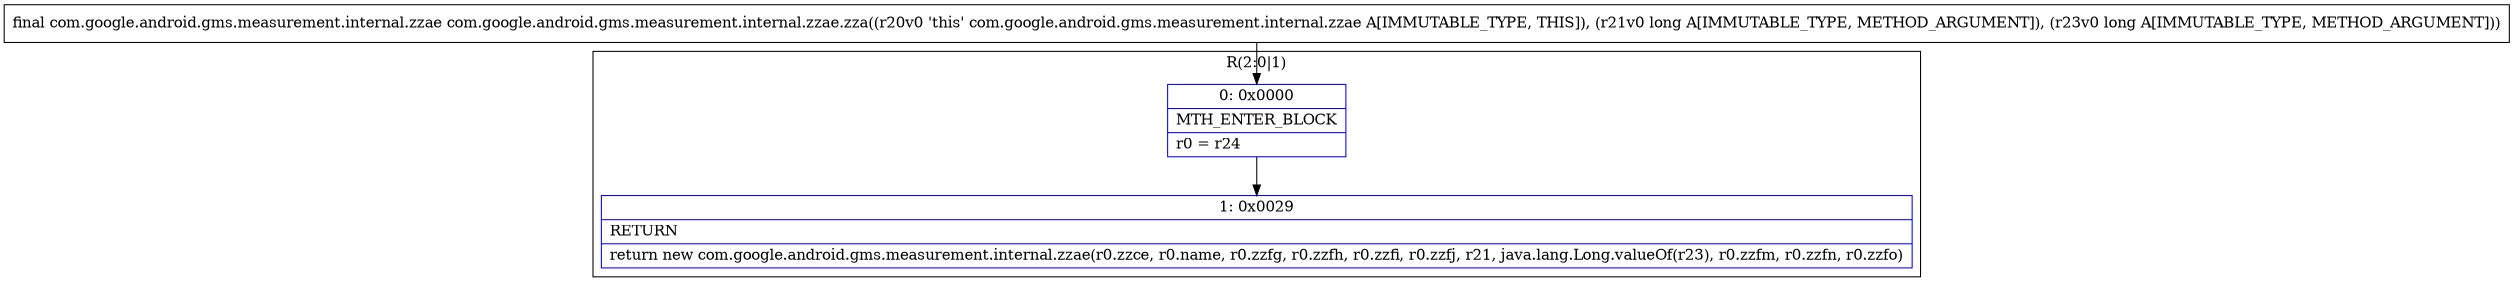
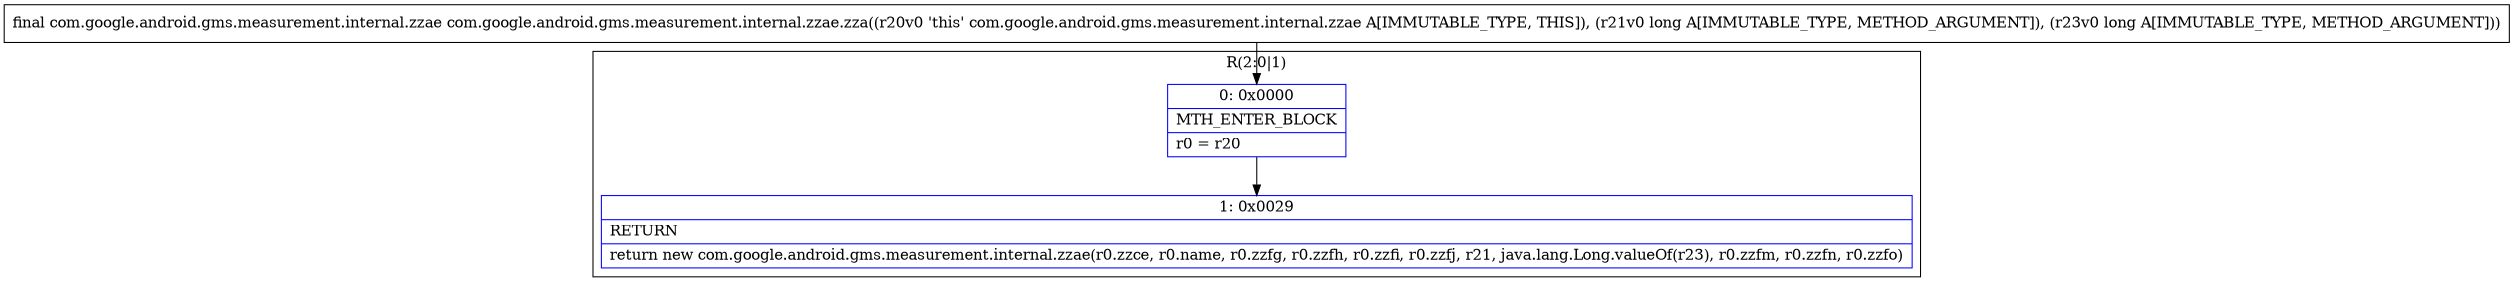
node "0: 0x0000": text "r0 = r24" -> "r0 = r20"
